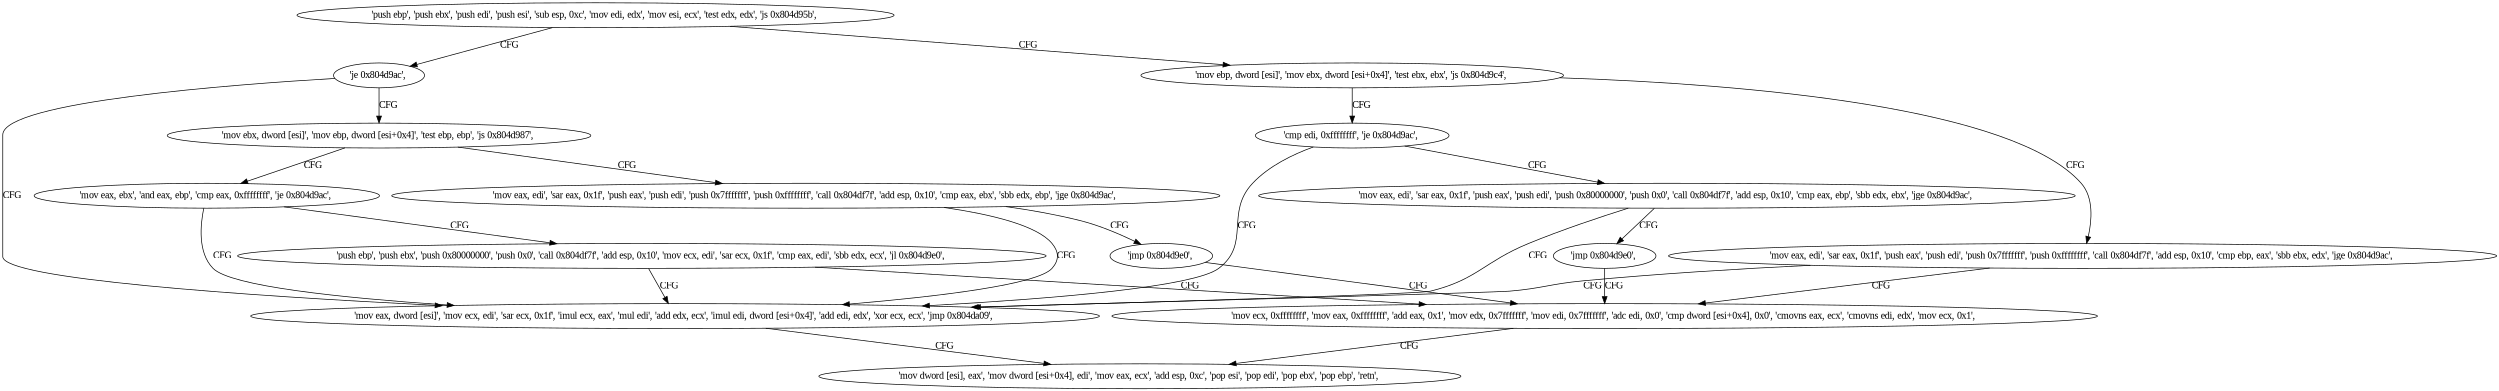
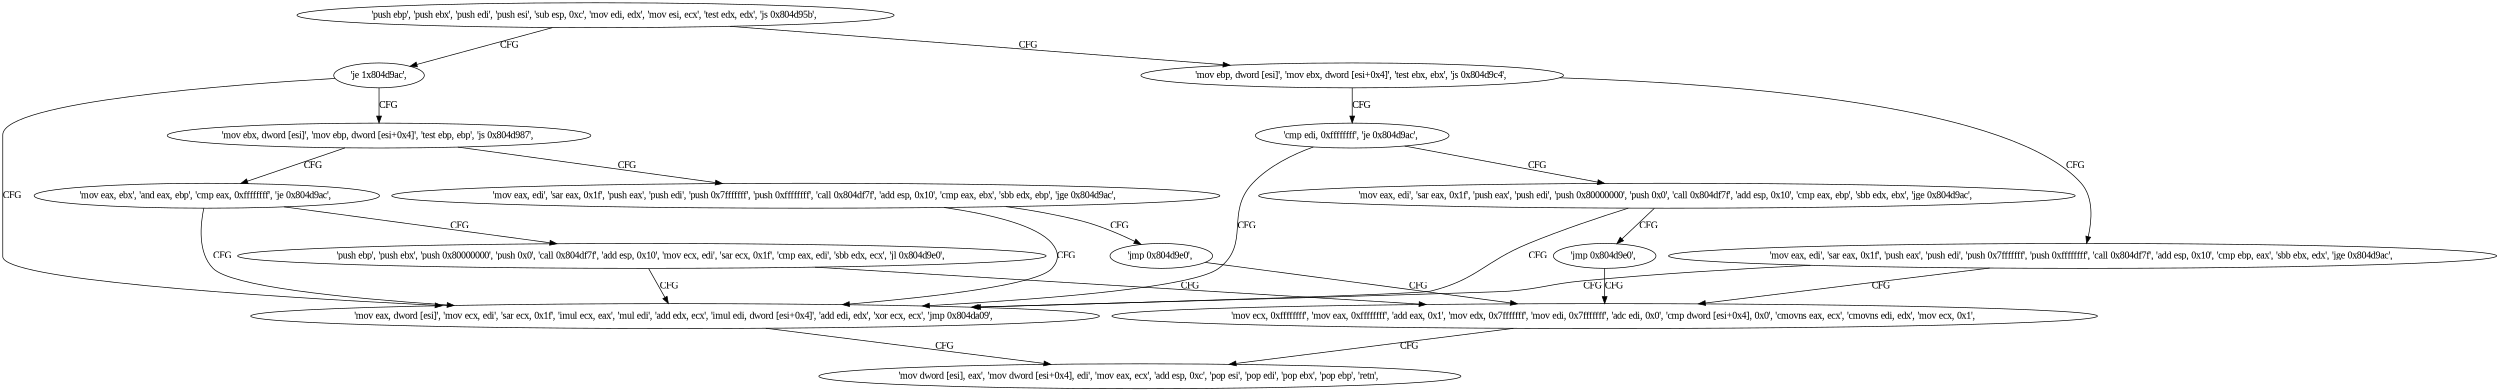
node "'je 0x804d9ac',": label "'je 0x804d9ac'," -> "'je 1x804d9ac',"
